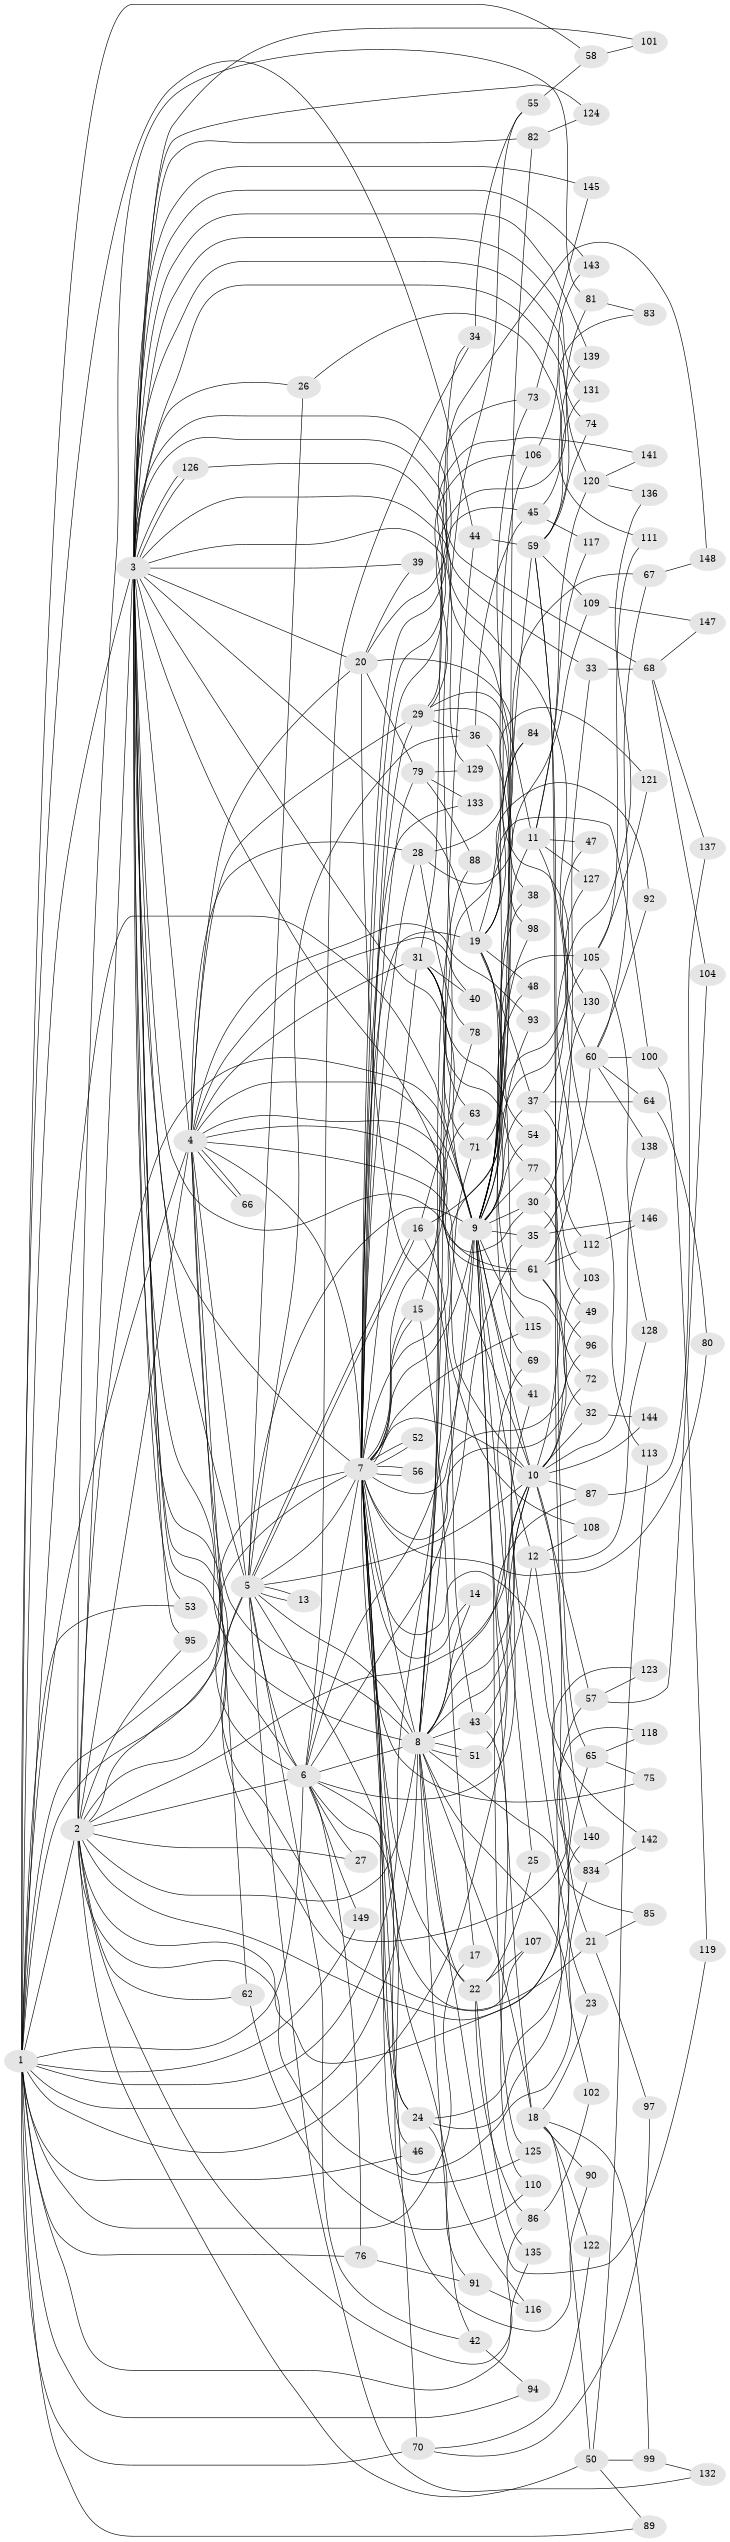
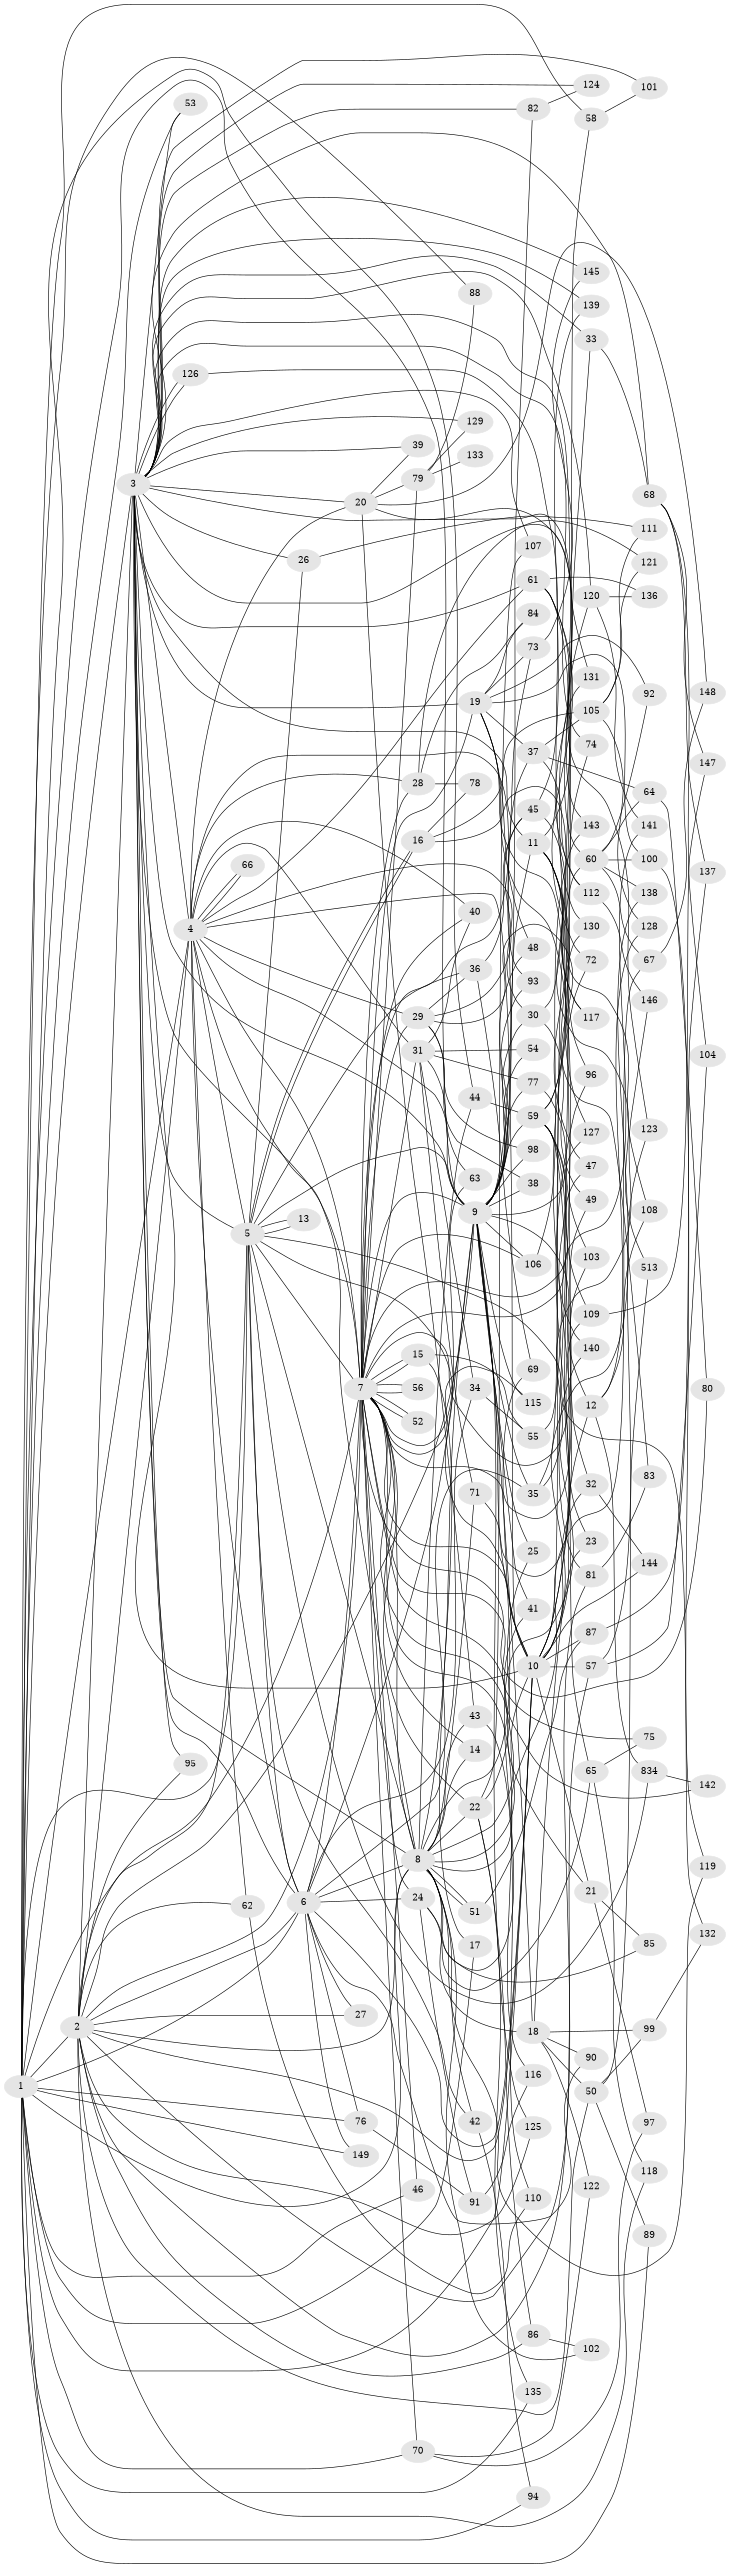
edge "133" -- "7": now "40" -- "7"
node "113": label "113" -> "513"
edge "12" -- "43": now "12" -- "10"
